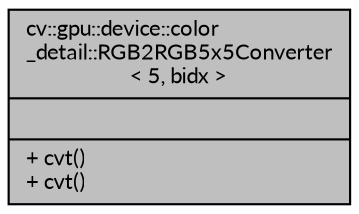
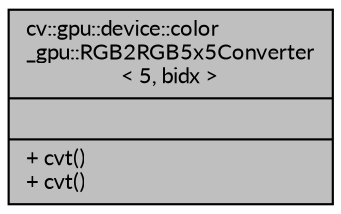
node "cv::gpu::device::color": text "_detail::RGB2RGB5x5Converter" -> "_gpu::RGB2RGB5x5Converter"
